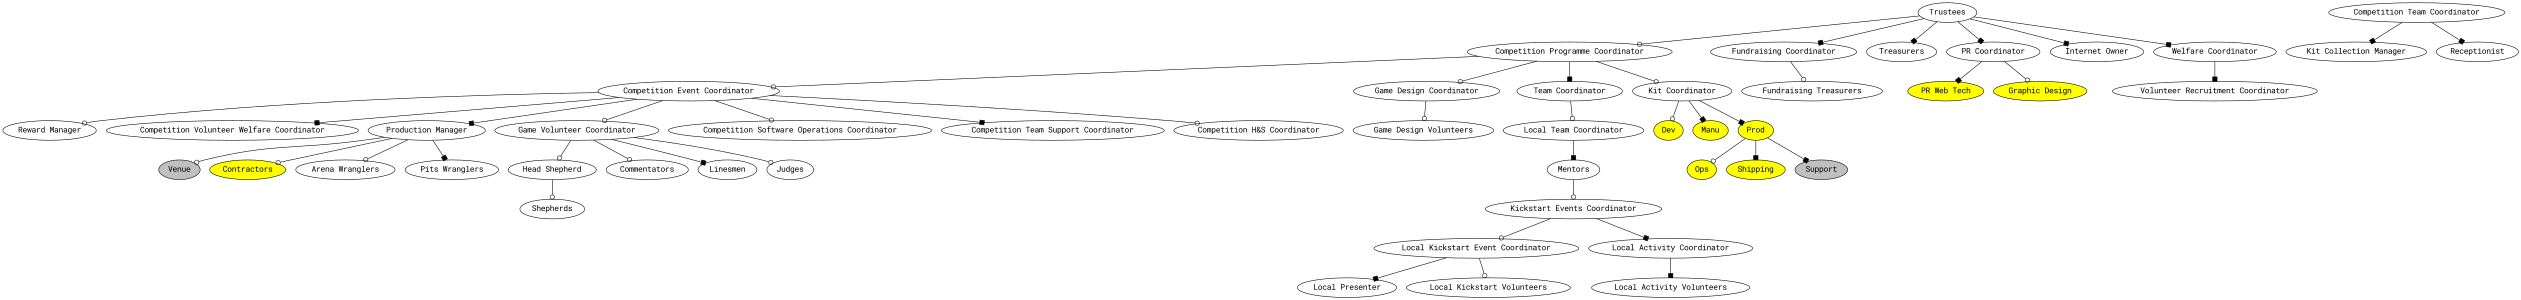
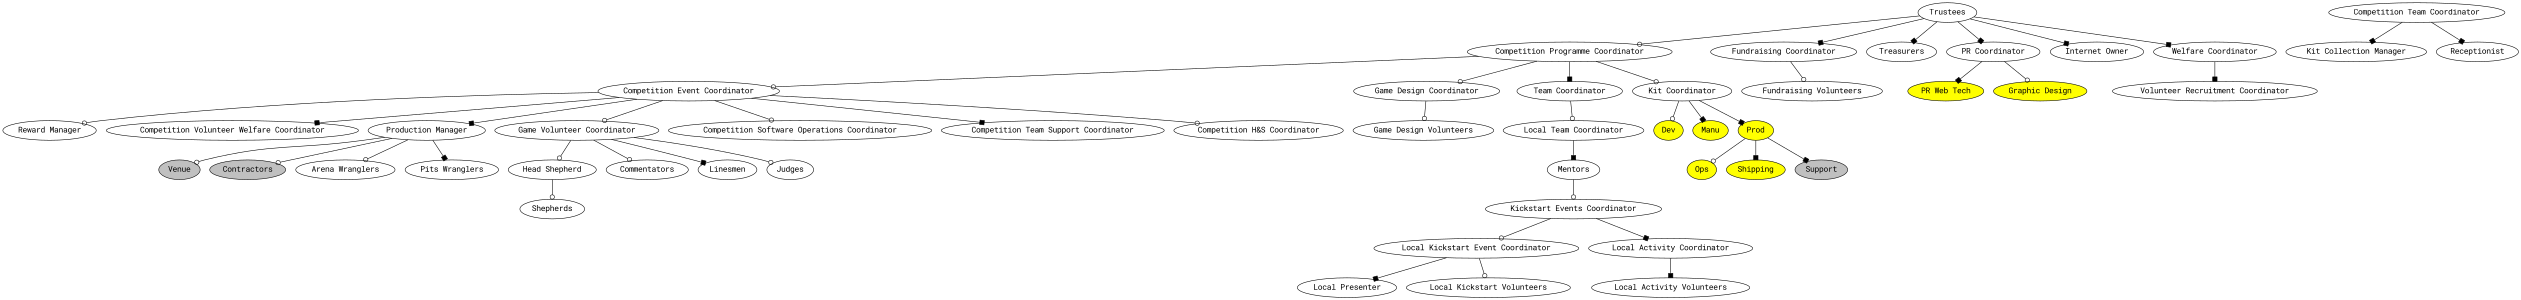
node "Fundraising Treasurers": label "Fundraising Treasurers" -> "Fundraising Volunteers"
node "Contractors": fillcolor yellow -> grey
